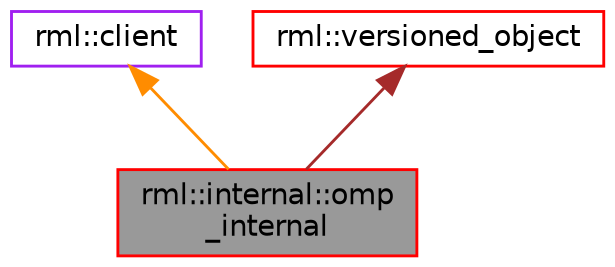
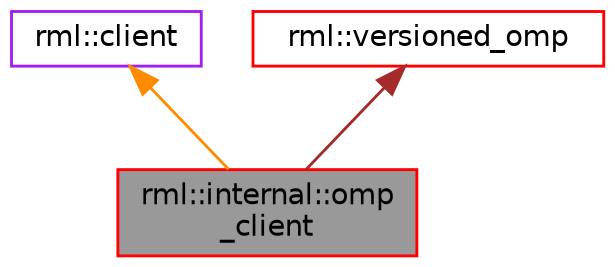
node "rml::versioned_object": label "rml::versioned_object" -> "rml::versioned_omp"
node "rml::internal::omp _internal": label "rml::internal::omp _internal" -> "rml::internal::omp _client"
